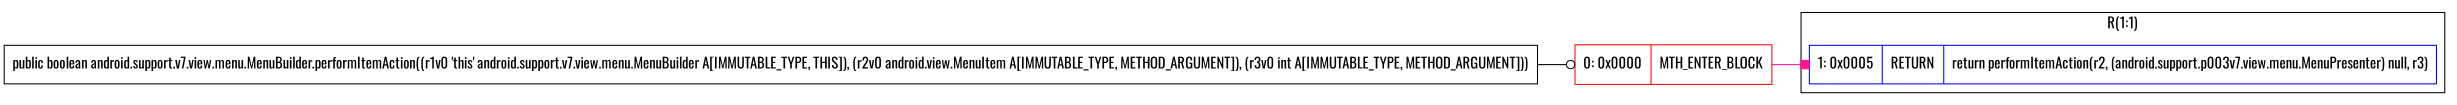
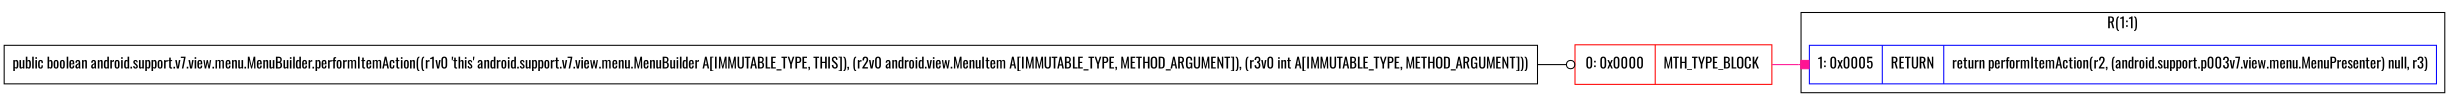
node "0: 0x0000": text "MTH_ENTER_BLOCK" -> "MTH_TYPE_BLOCK"
